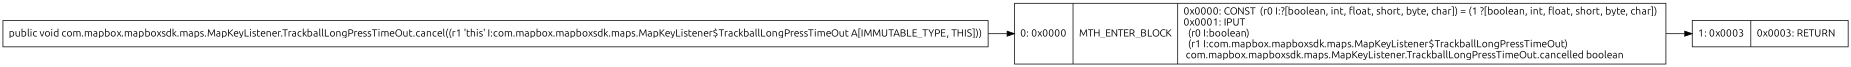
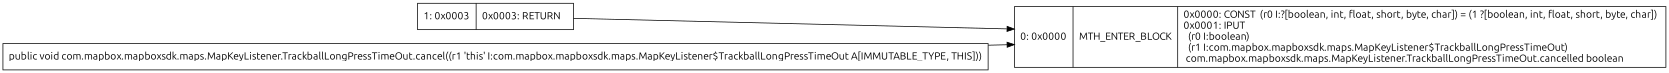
edge "0: 0x0000" -> "1: 0x0003": reversed
